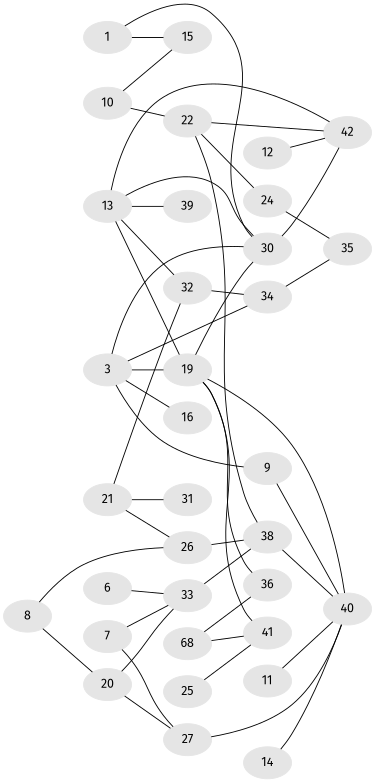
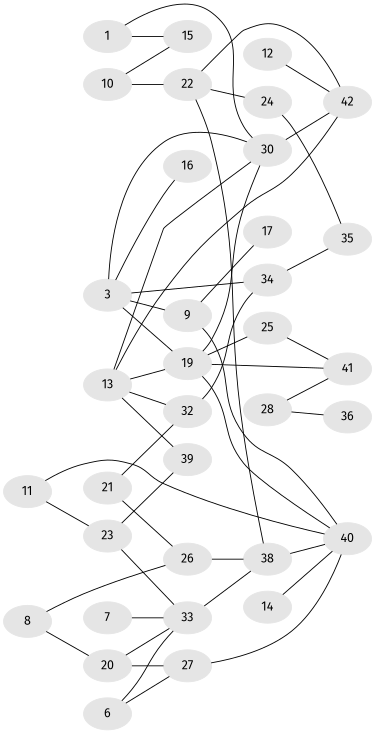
node "17": added
node "31": removed
edge "19" -- "36": now "19" -- "25"
node "23": added
node "68": label "68" -> "28"
edge "7" -- "27": now "6" -- "27"
